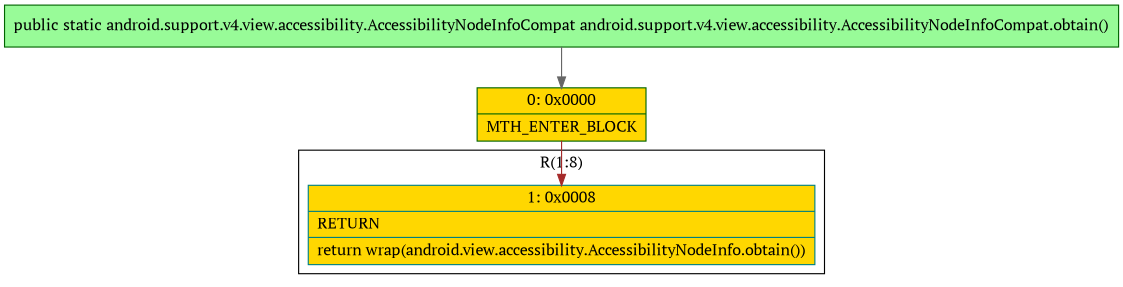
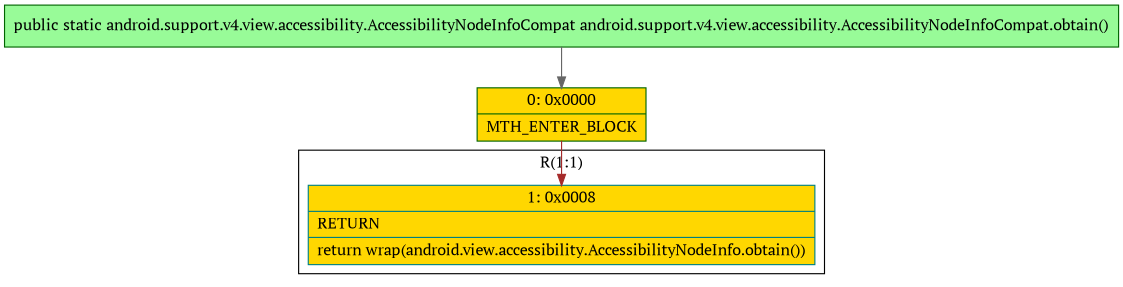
cluster "R(1:8)": label "R(1:8)" -> "R(1:1)"
